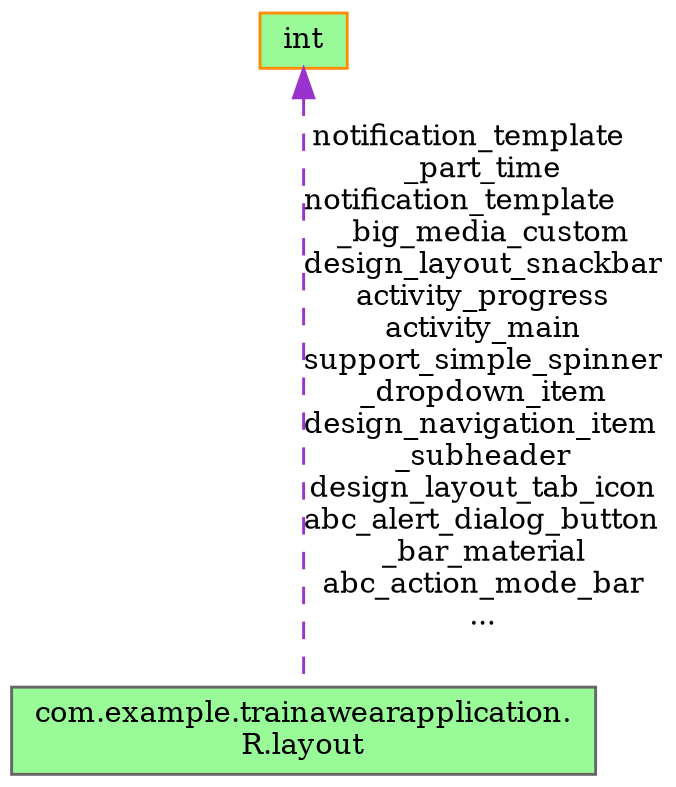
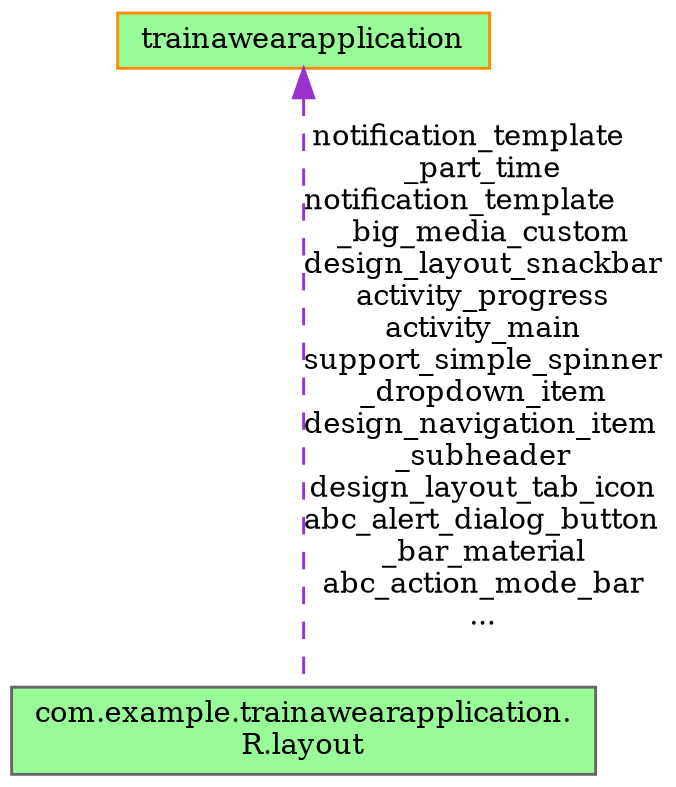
node "int": label "int" -> "trainawearapplication"
